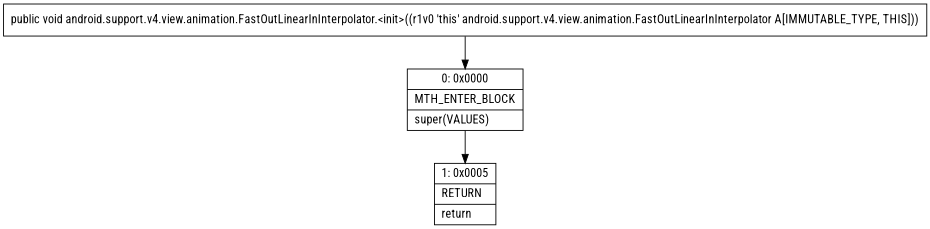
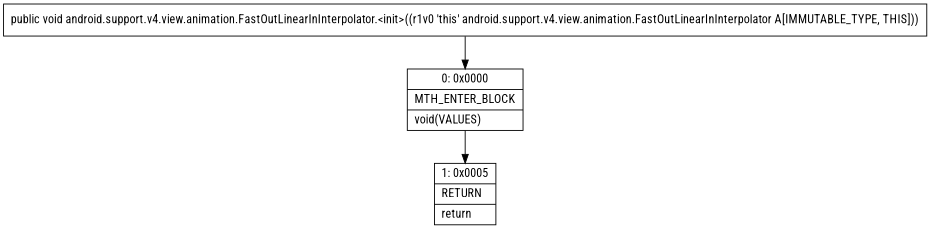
node "0: 0x0000": text "super(VALUES)" -> "void(VALUES)"
